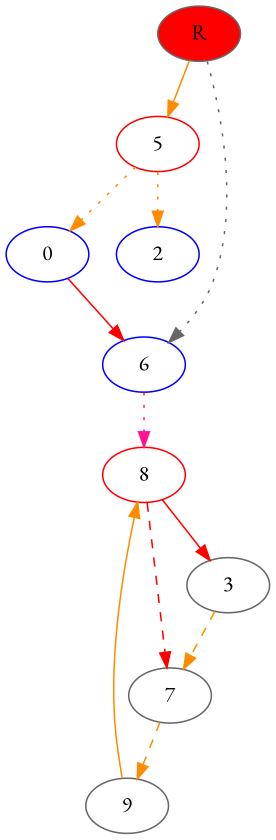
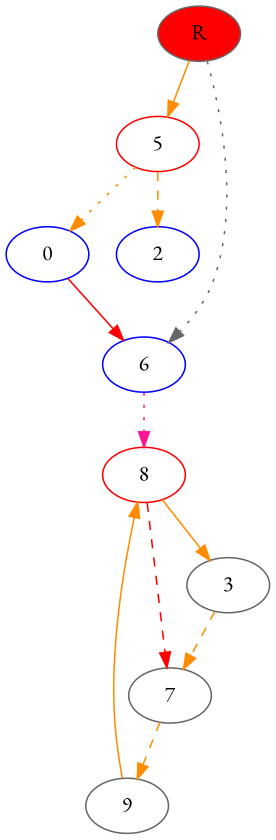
edge "5" -> "2": style dotted -> dashed
edge "8" -> "3": color red -> darkorange
